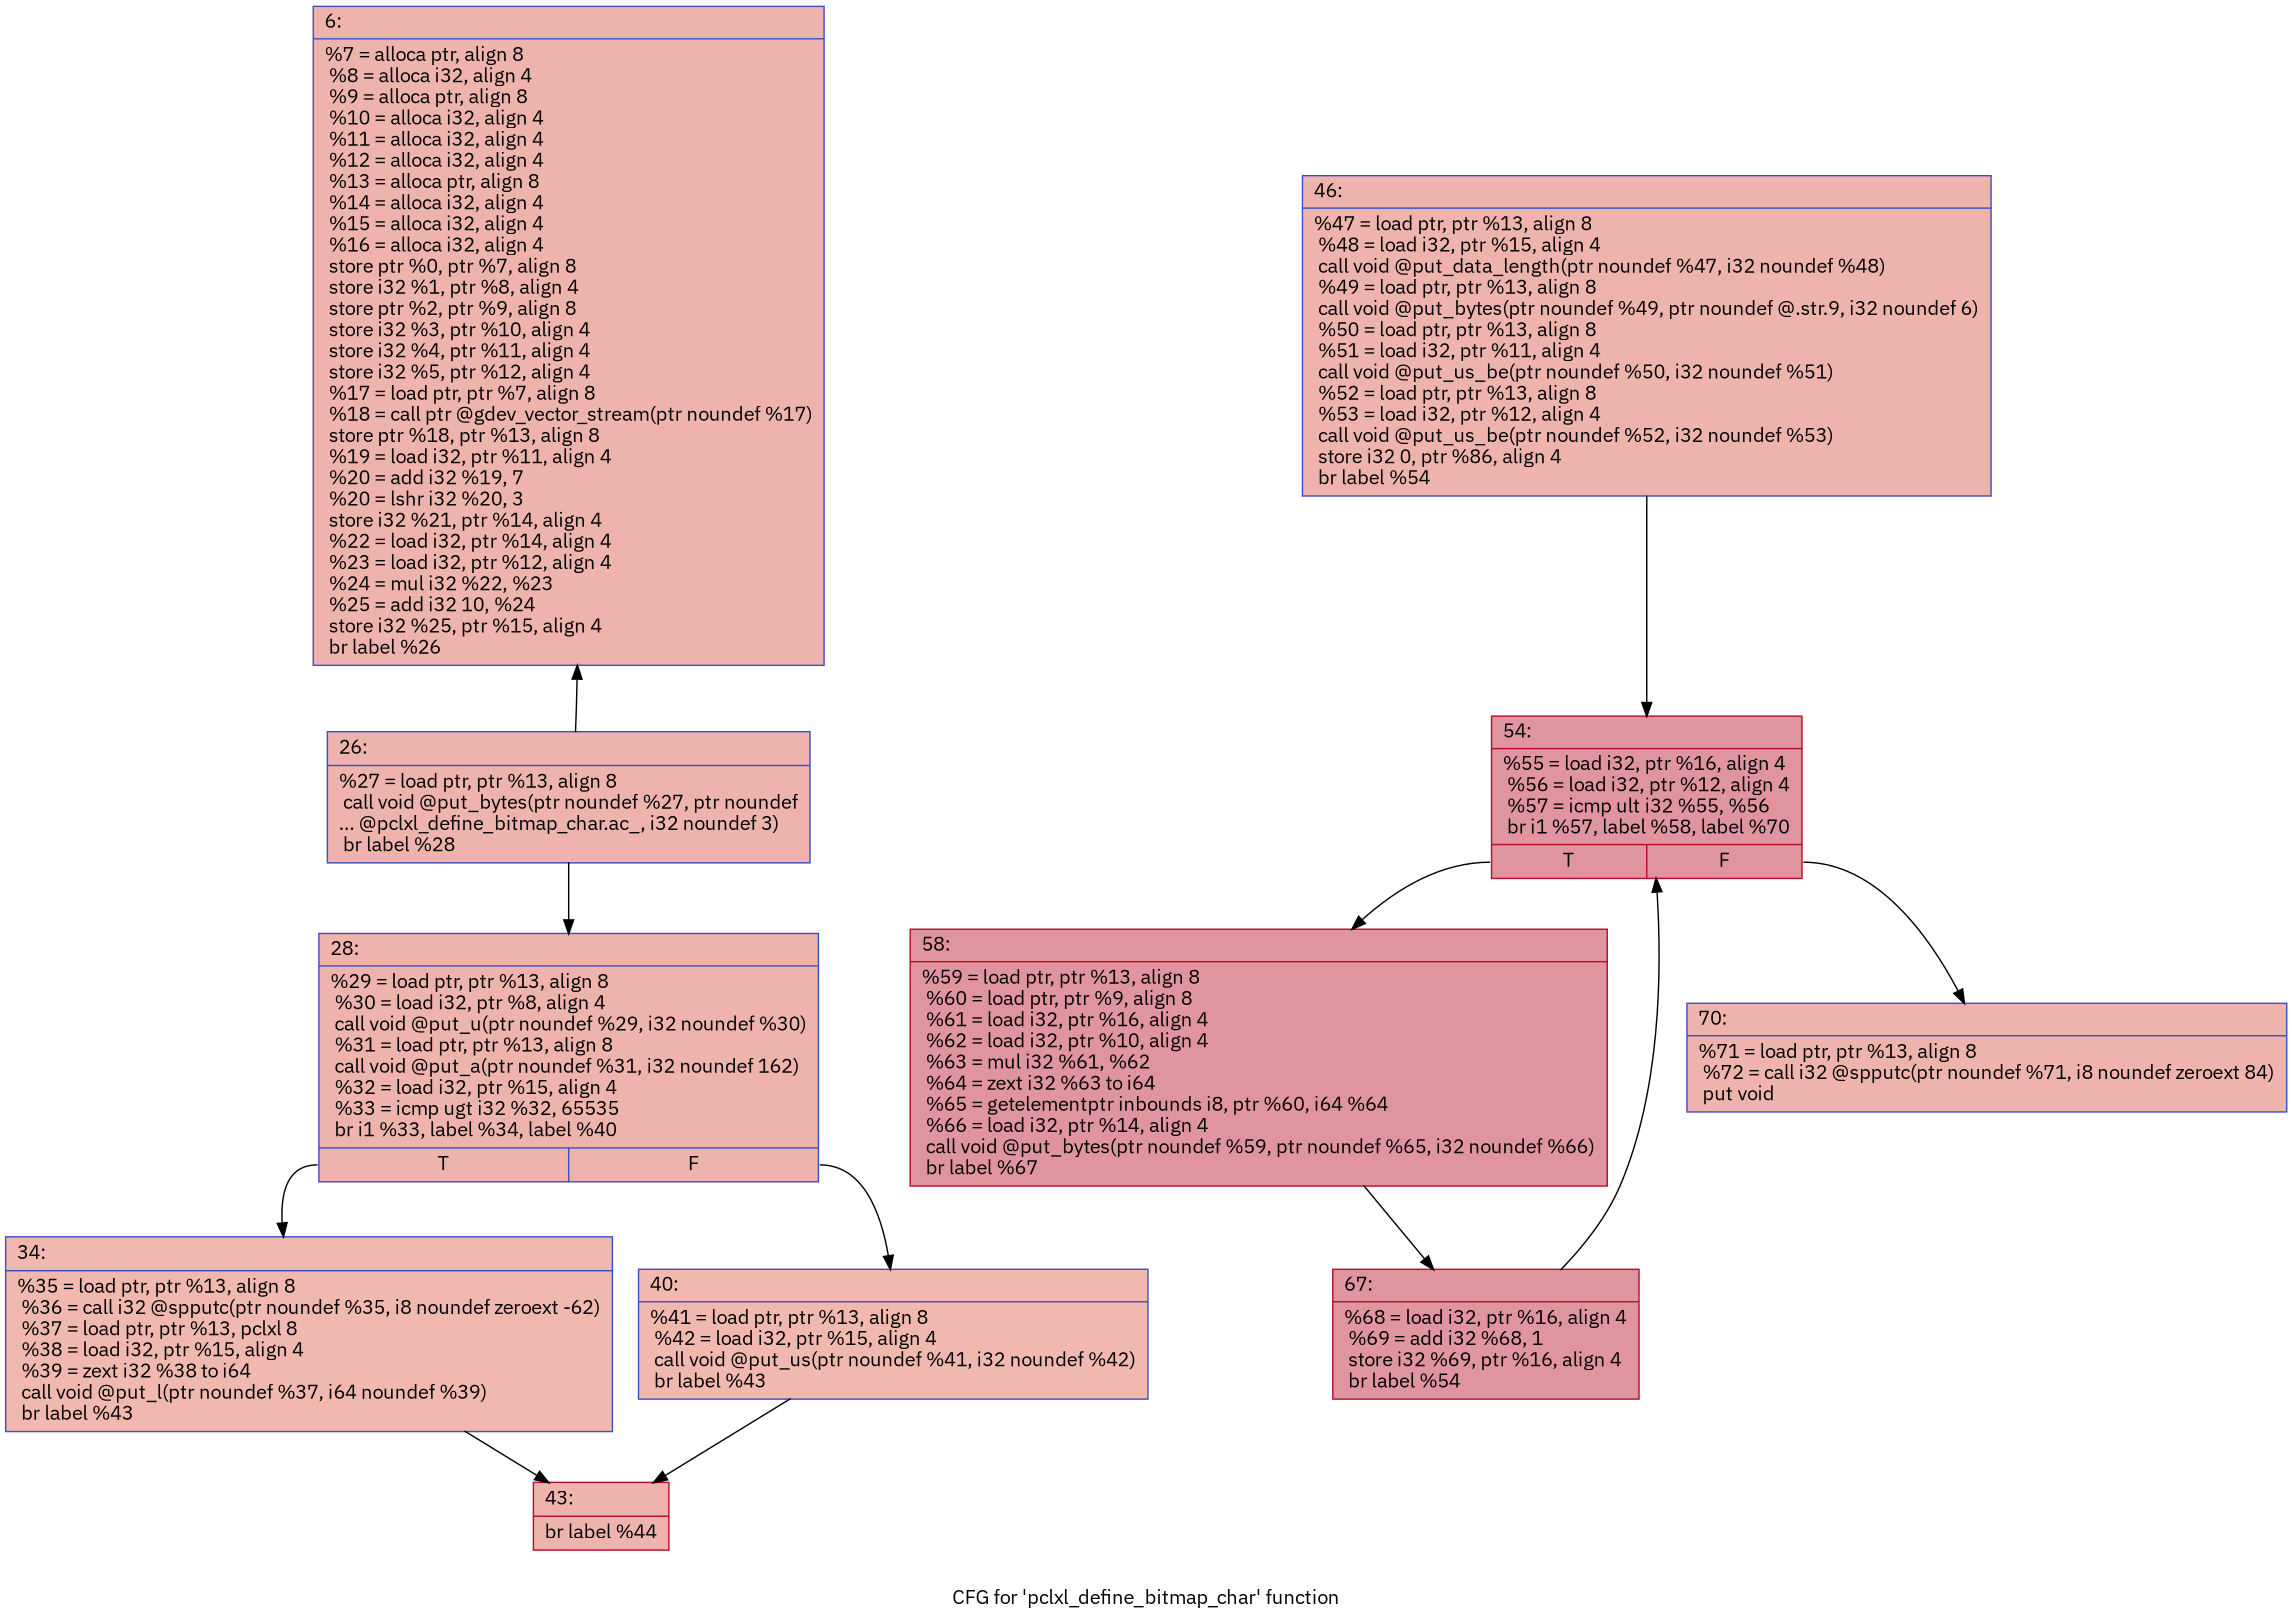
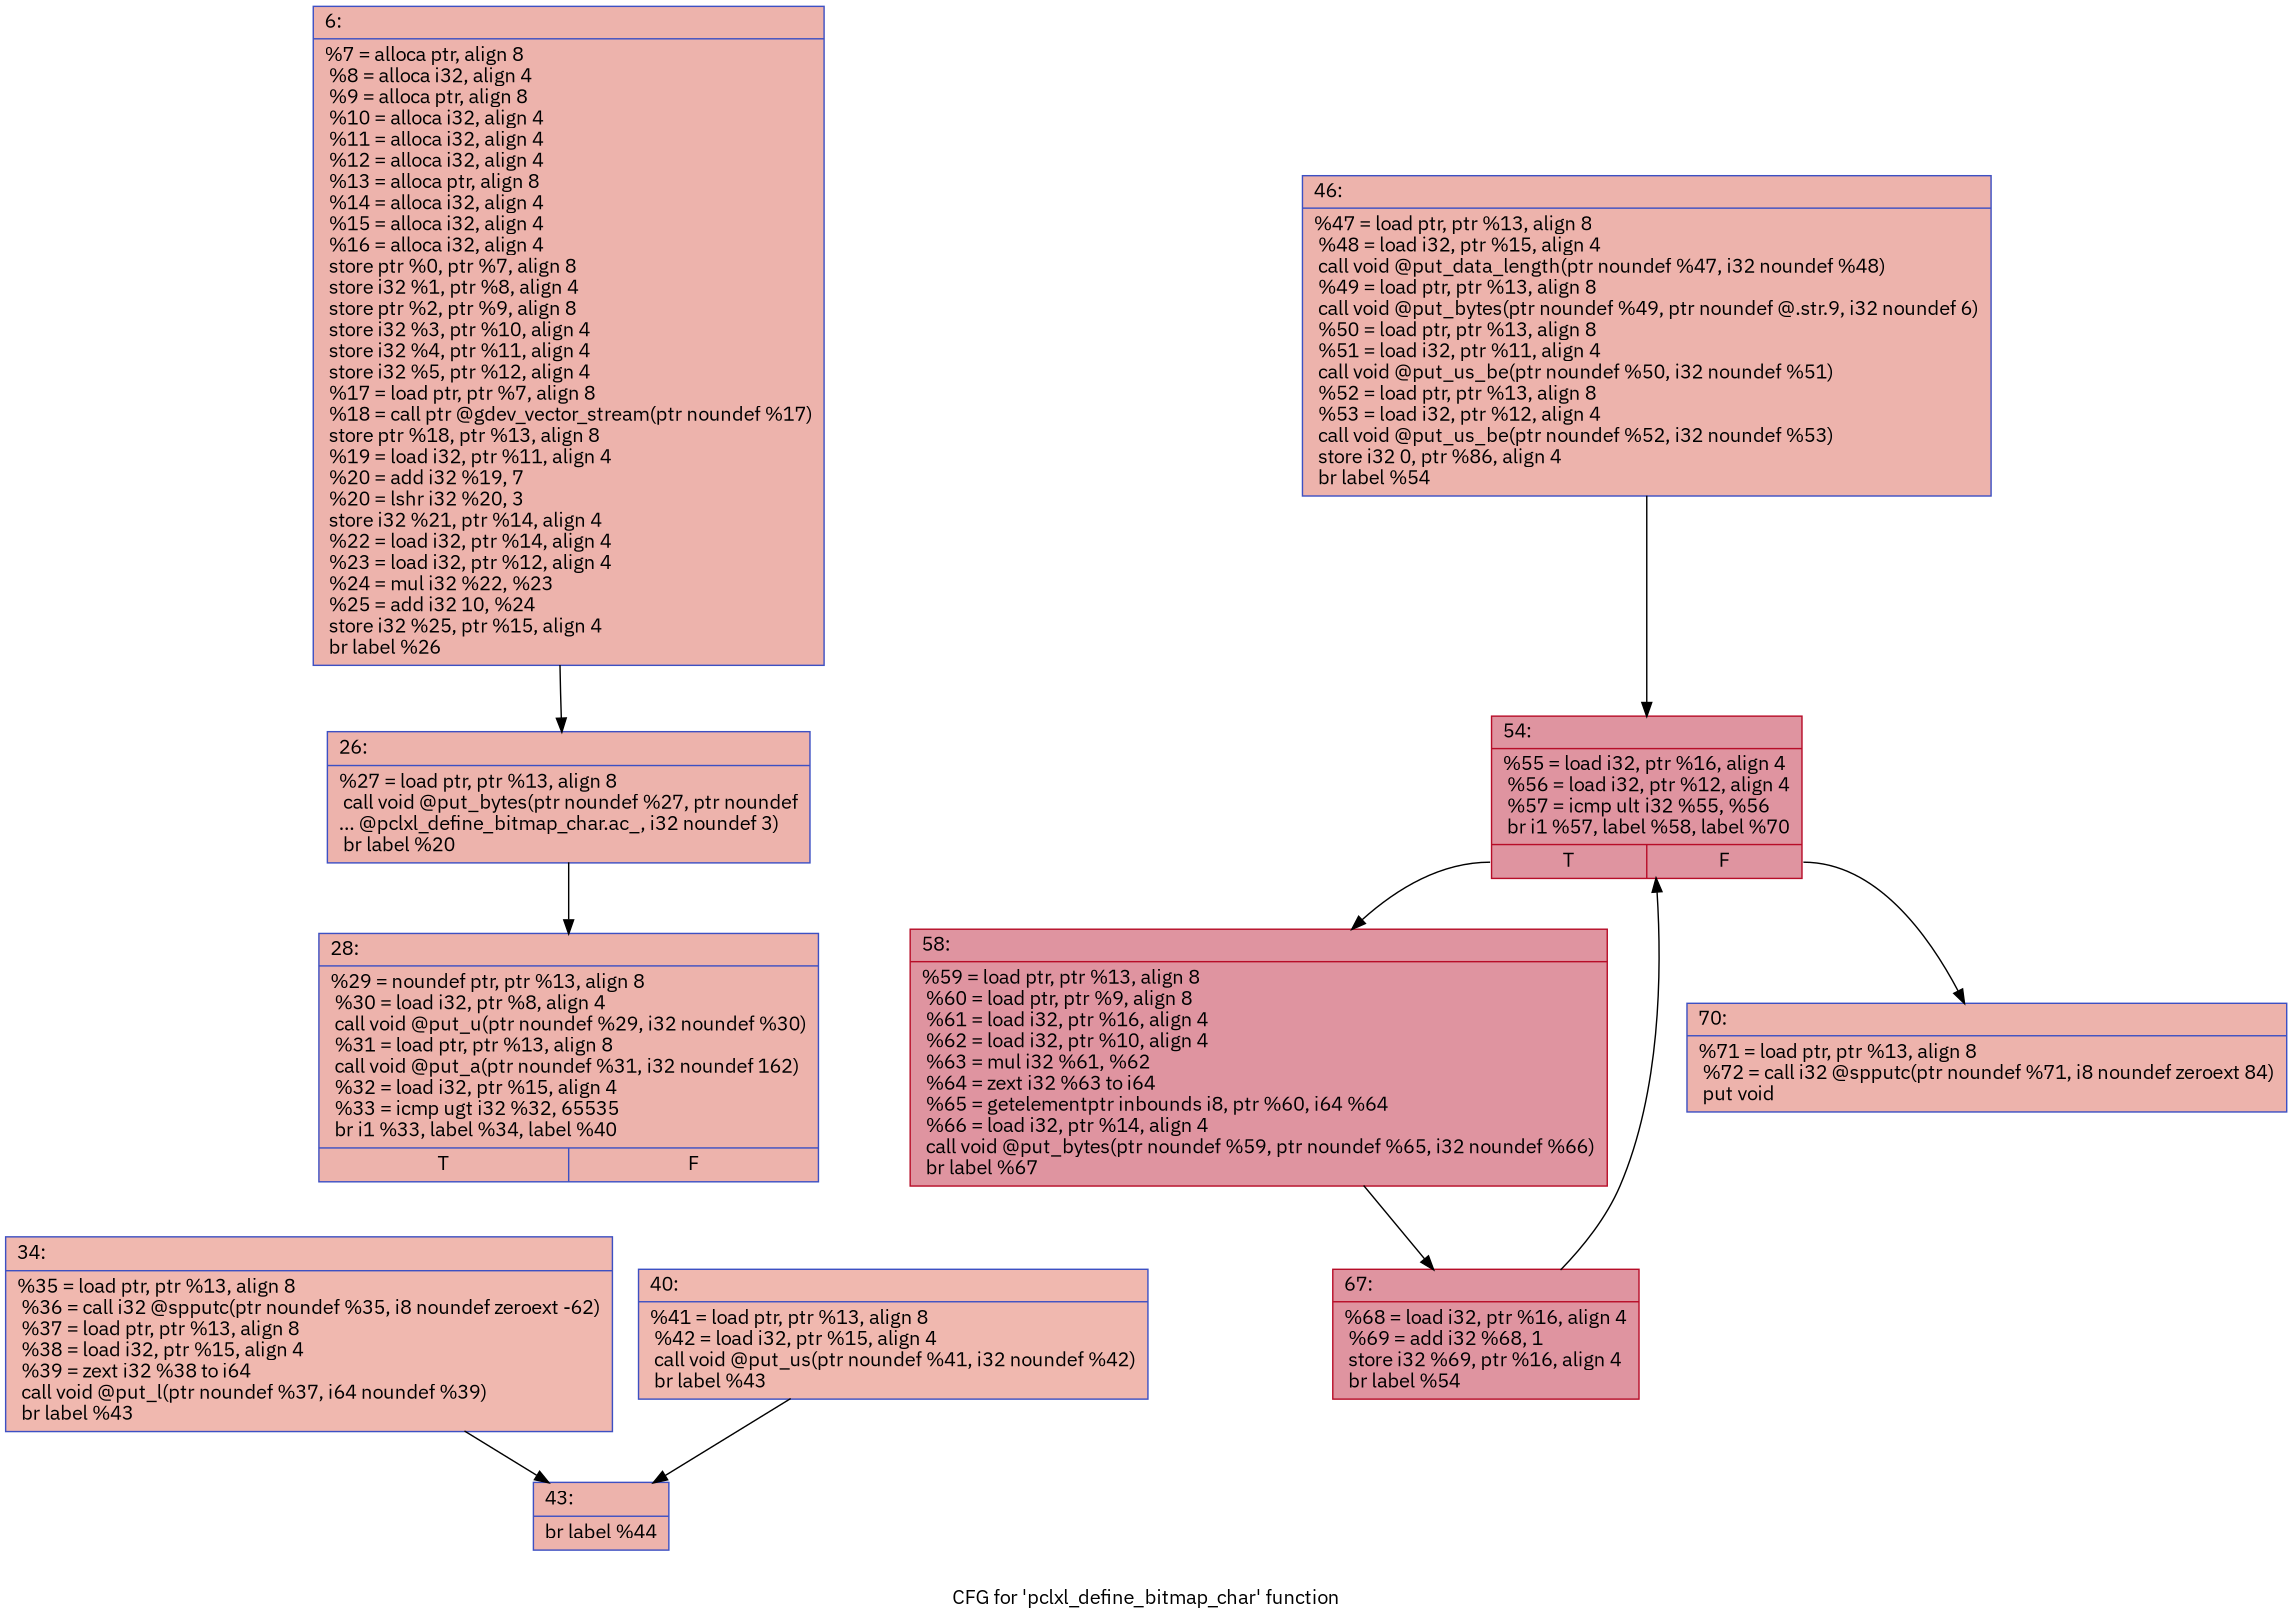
edge "26:" -> "6:": reversed
node "26:": text "br label %28" -> "br label %20"
node "28:": text "%29 = load ptr, ptr %13, align 8" -> "%29 = noundef ptr, ptr %13, align 8"
edge "28:" -> "34:": removed
edge "28:" -> "40:": removed
node "34:": text "%37 = load ptr, ptr %13, pclxl 8" -> "%37 = load ptr, ptr %13, align 8"
node "43:": color #b70d28ff -> #3d50c3ff
